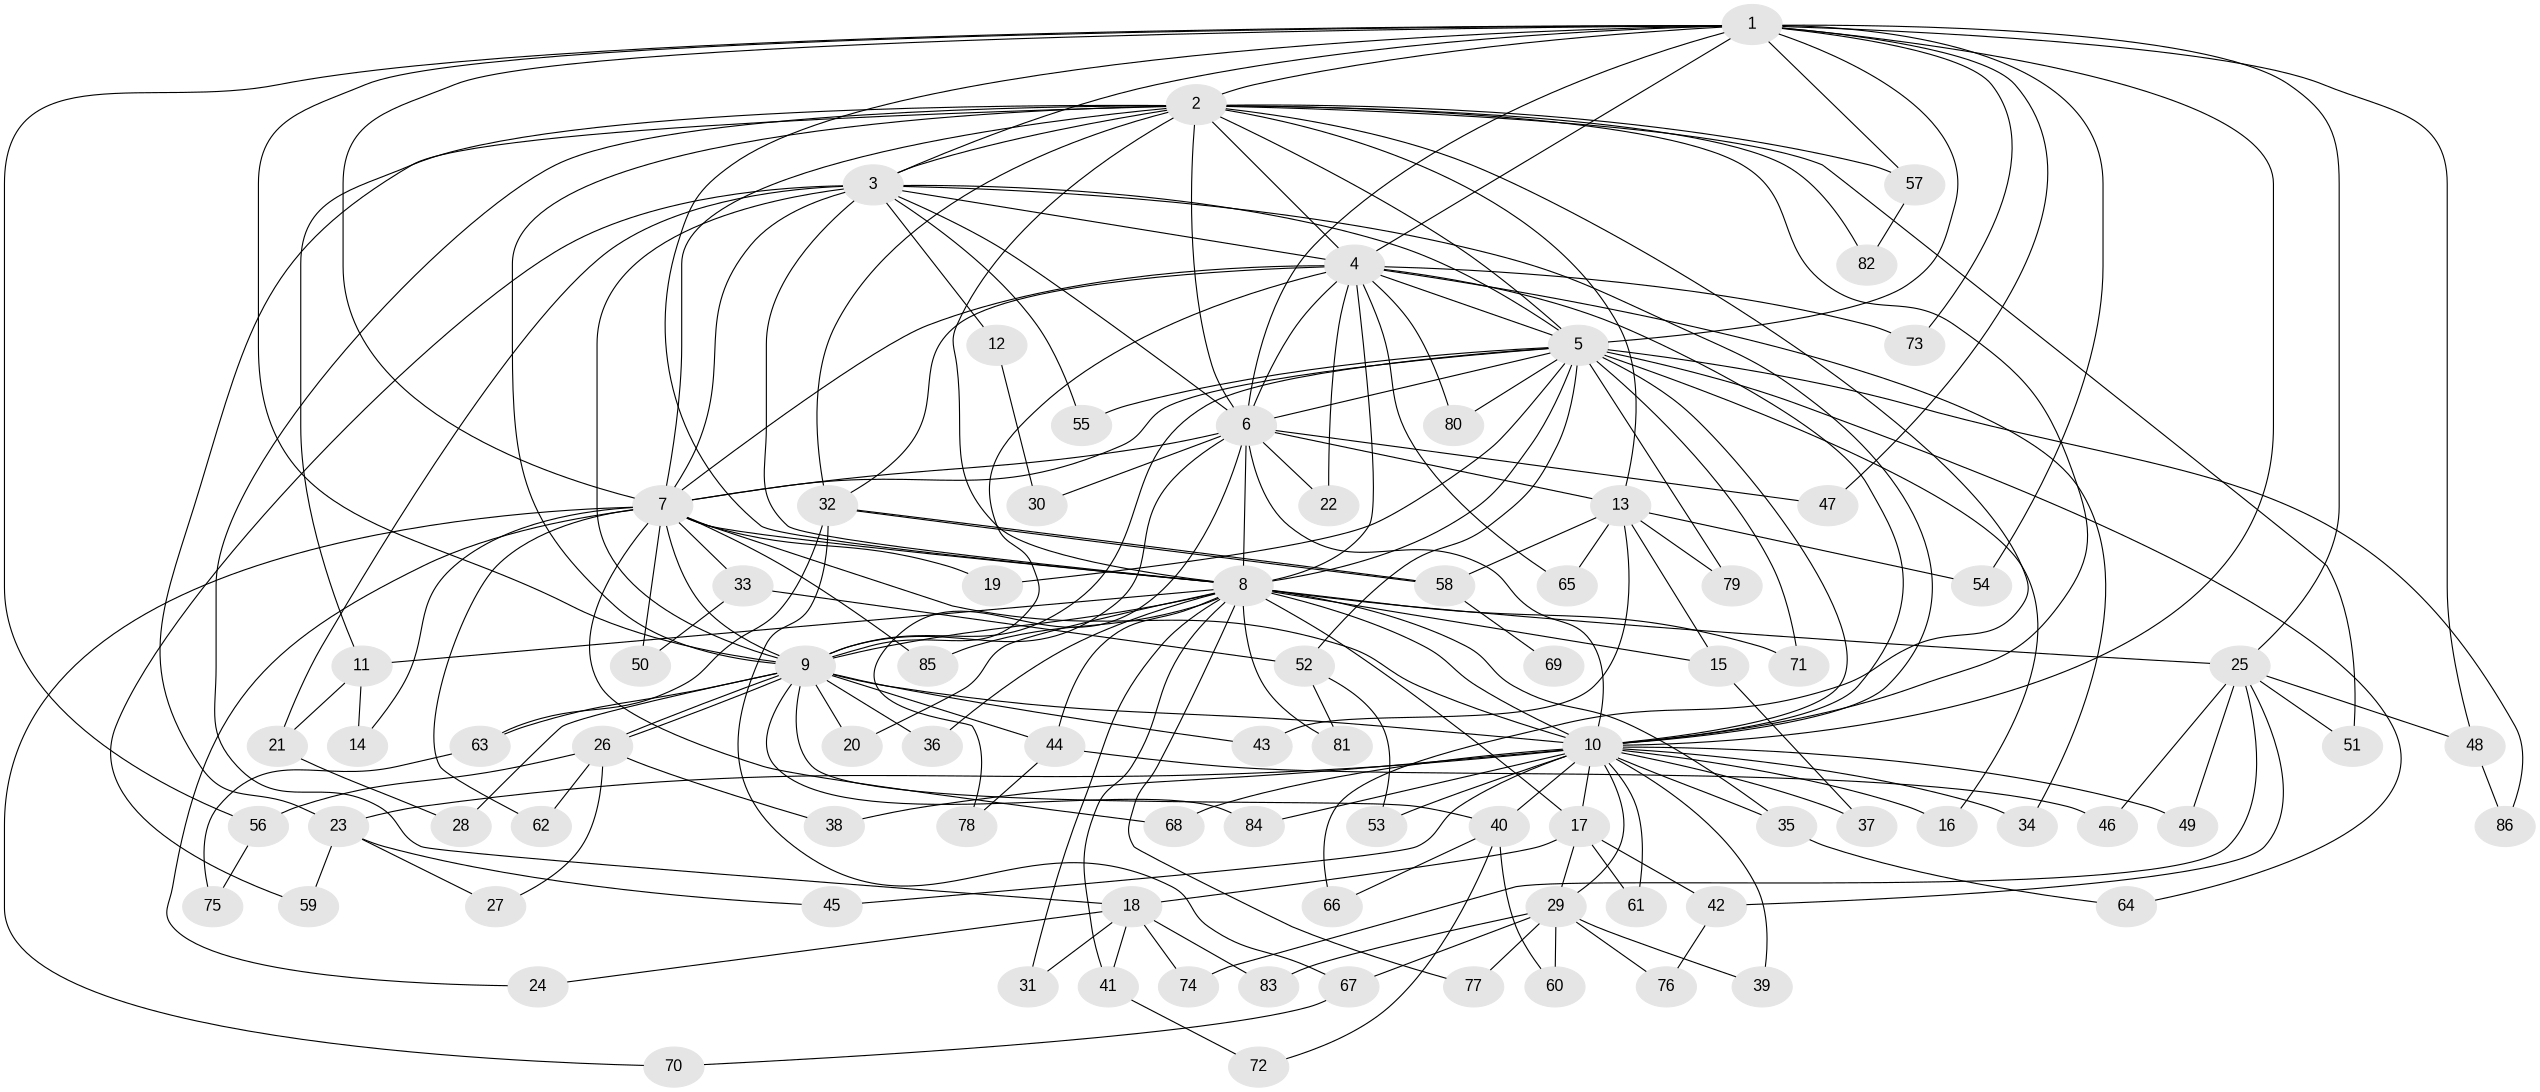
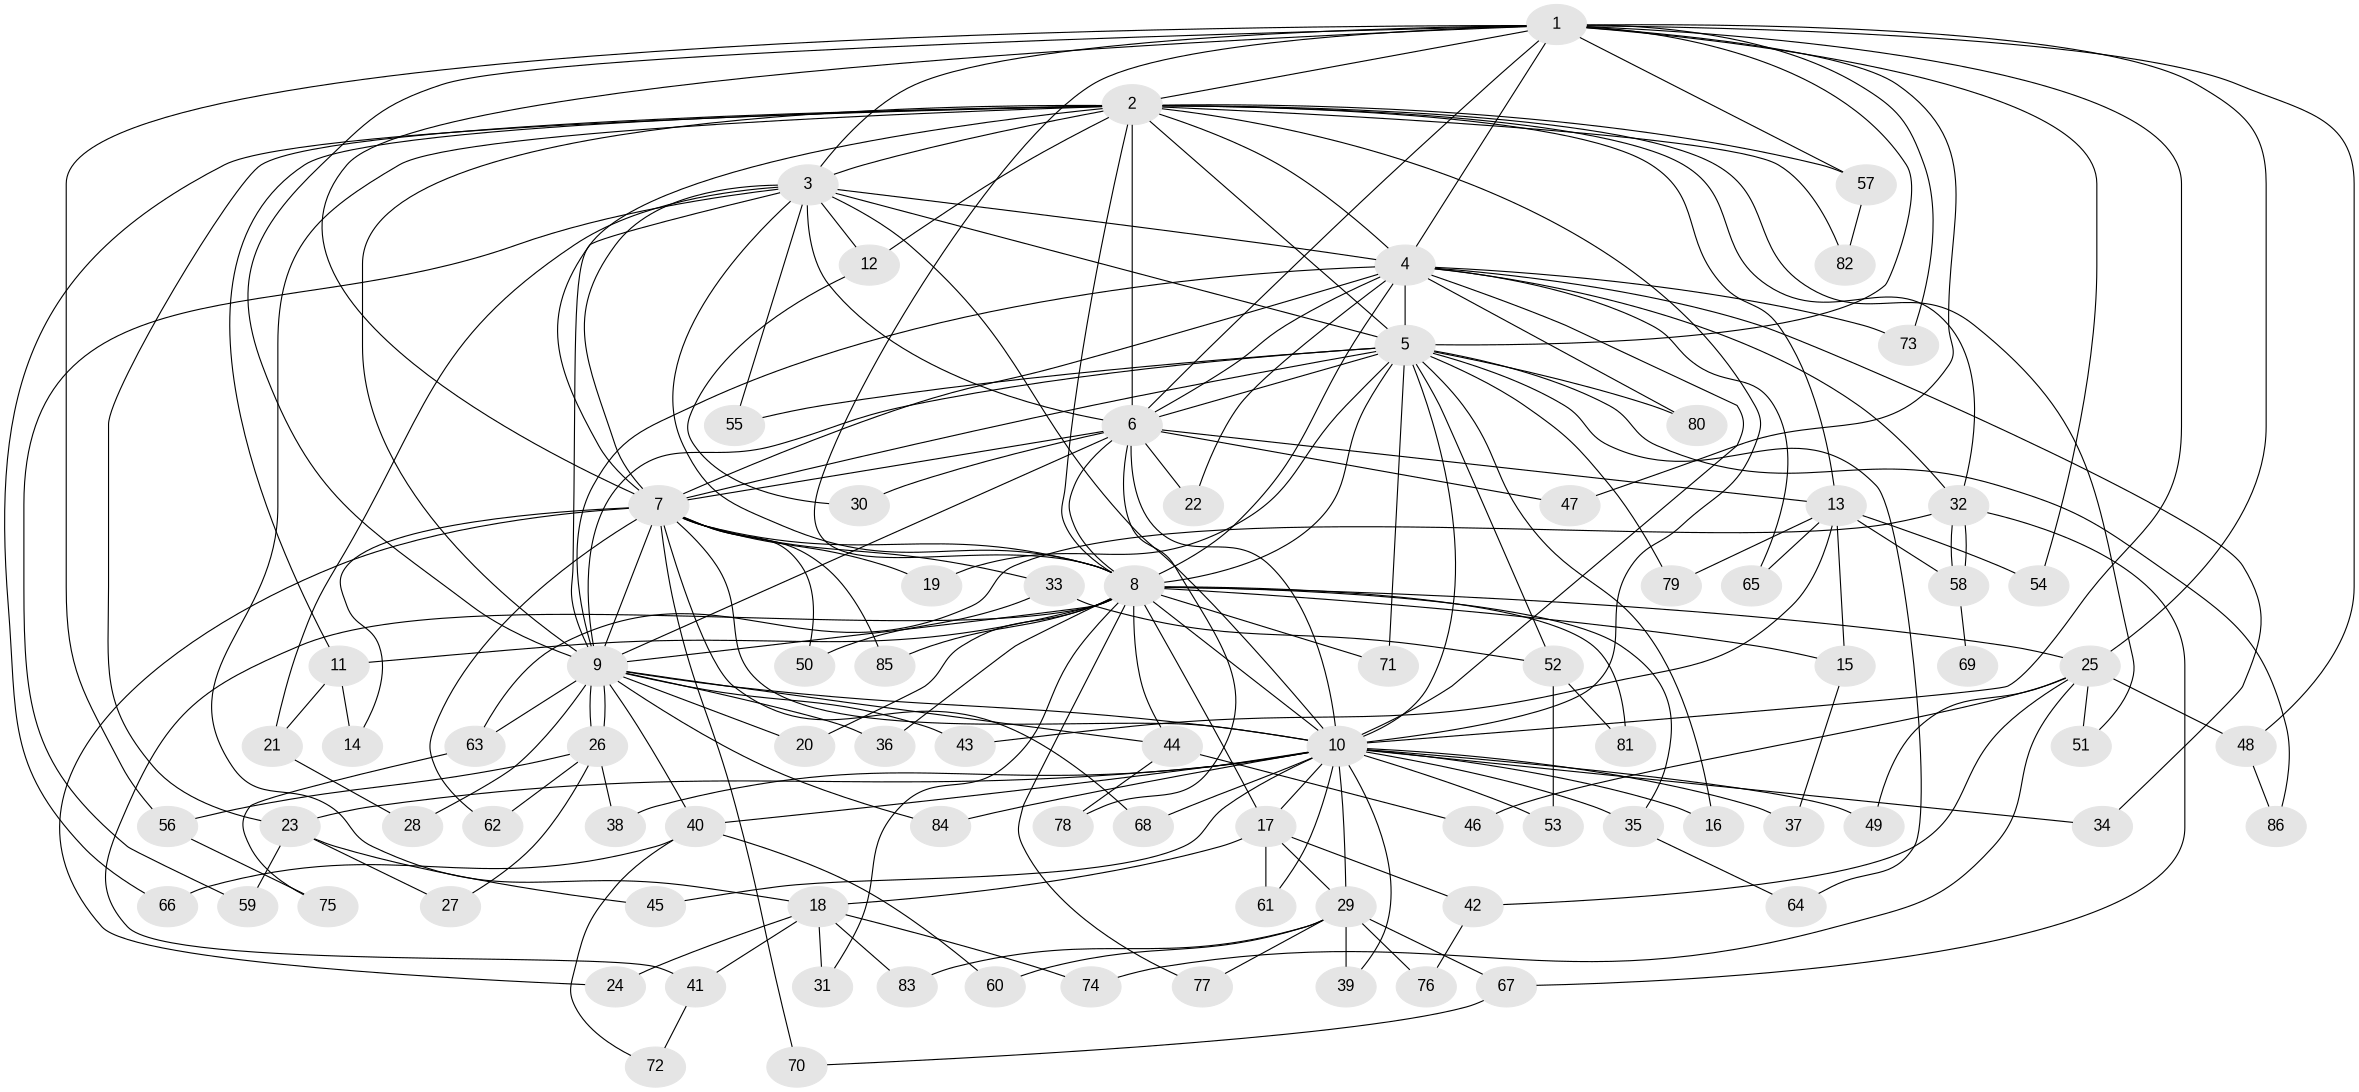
edge "2" -- "12": added
